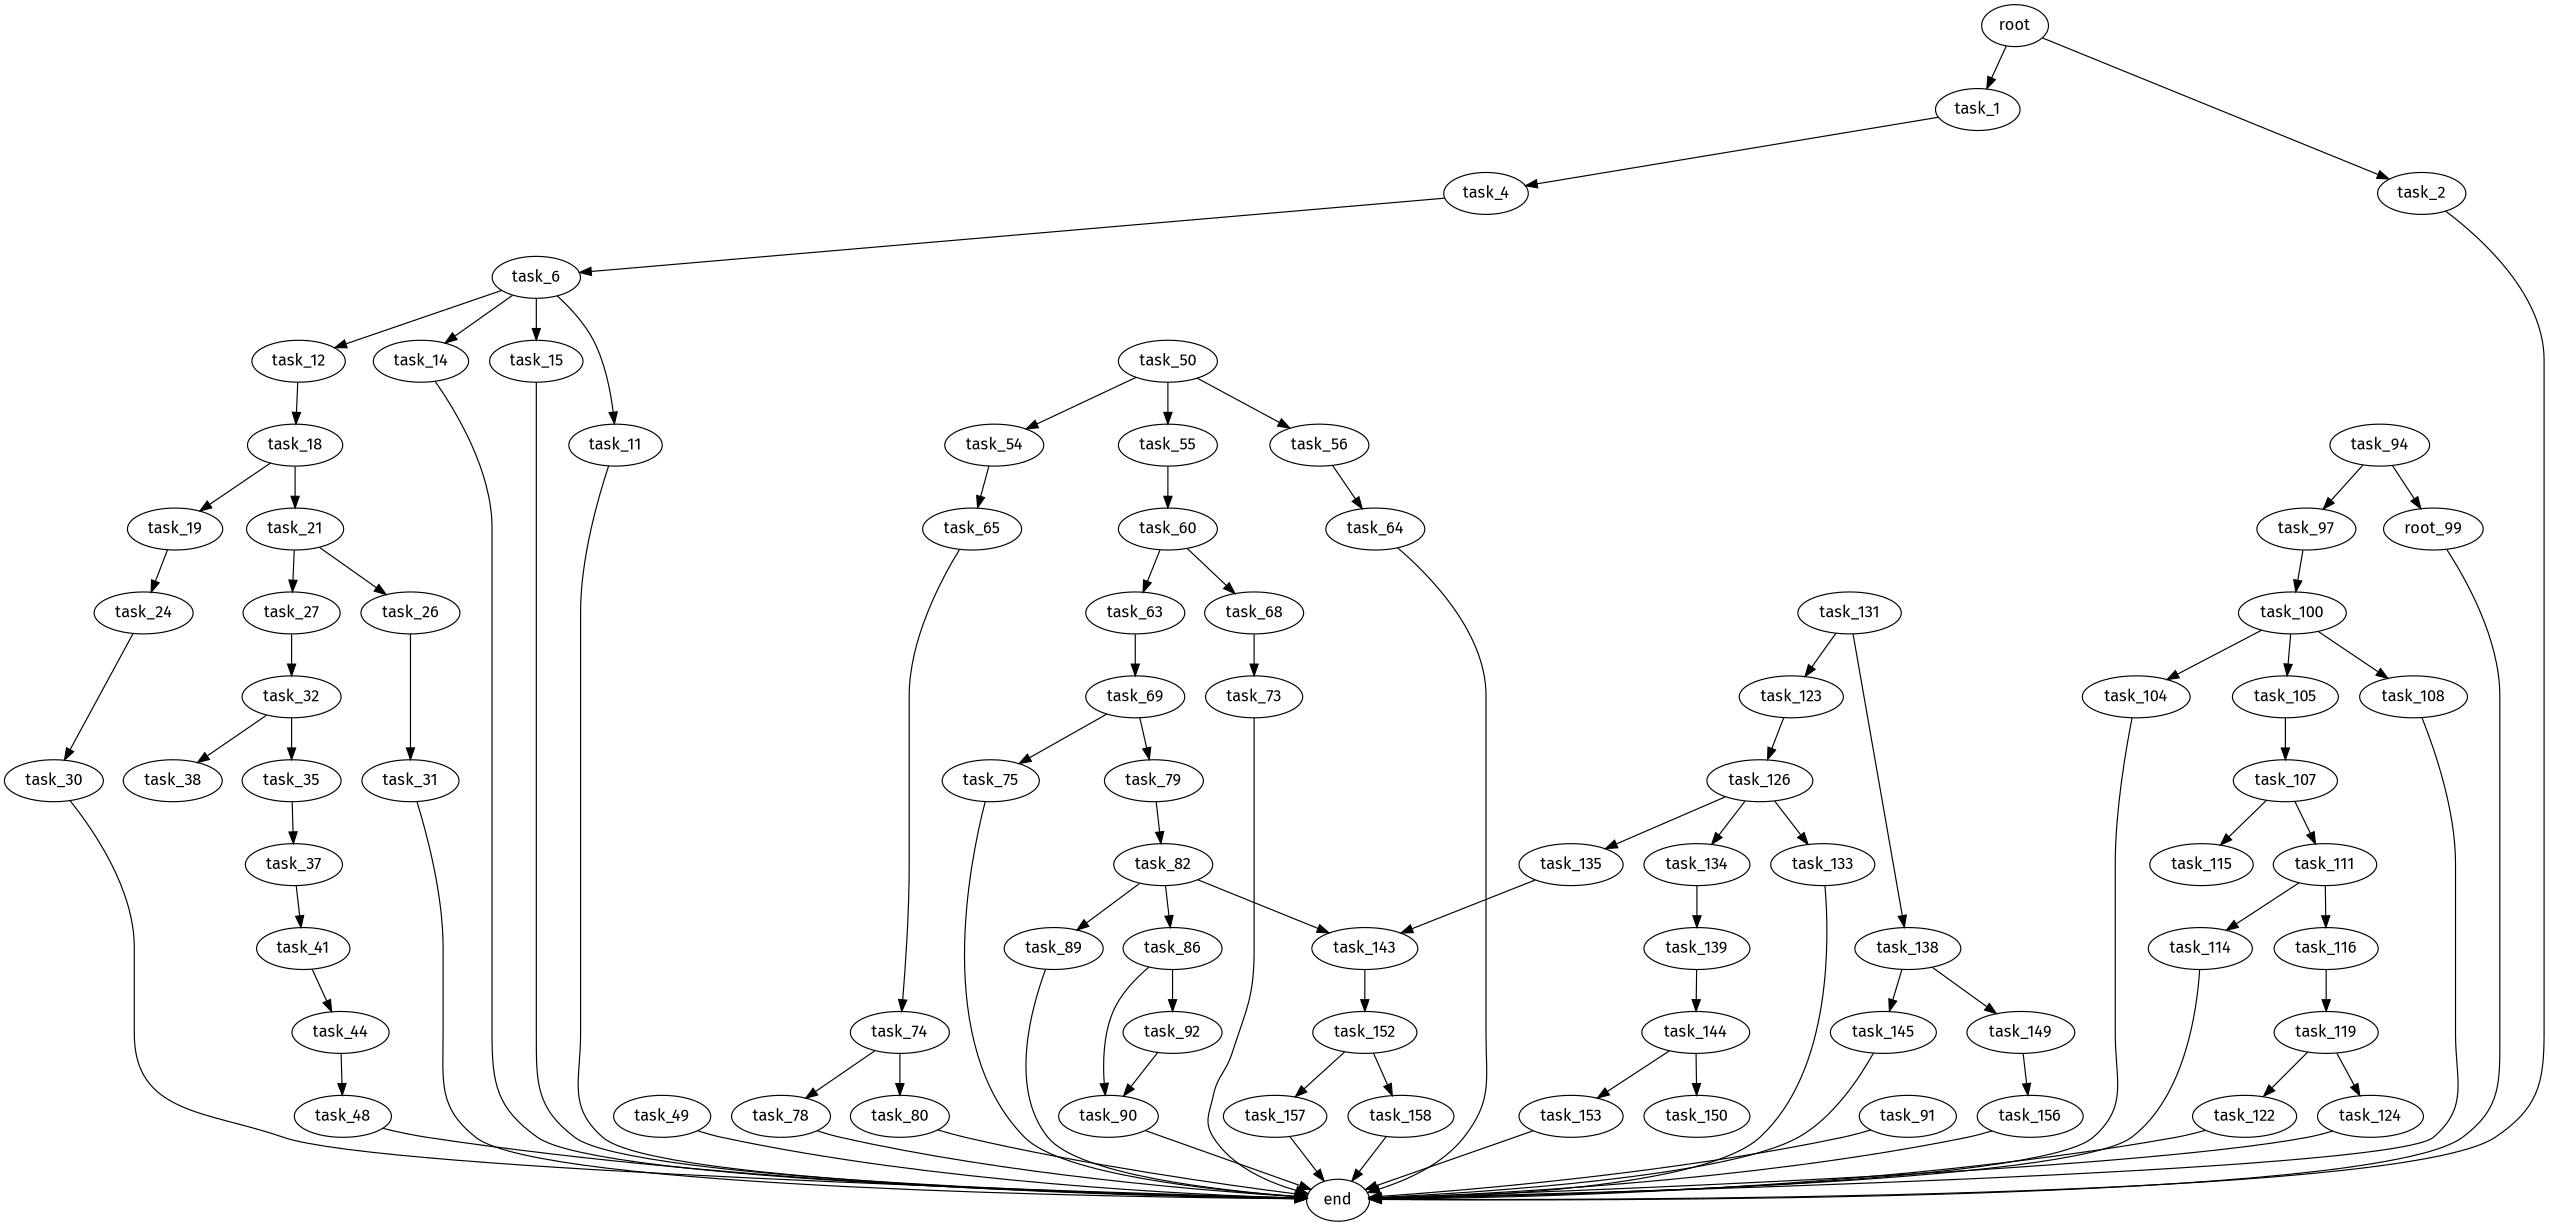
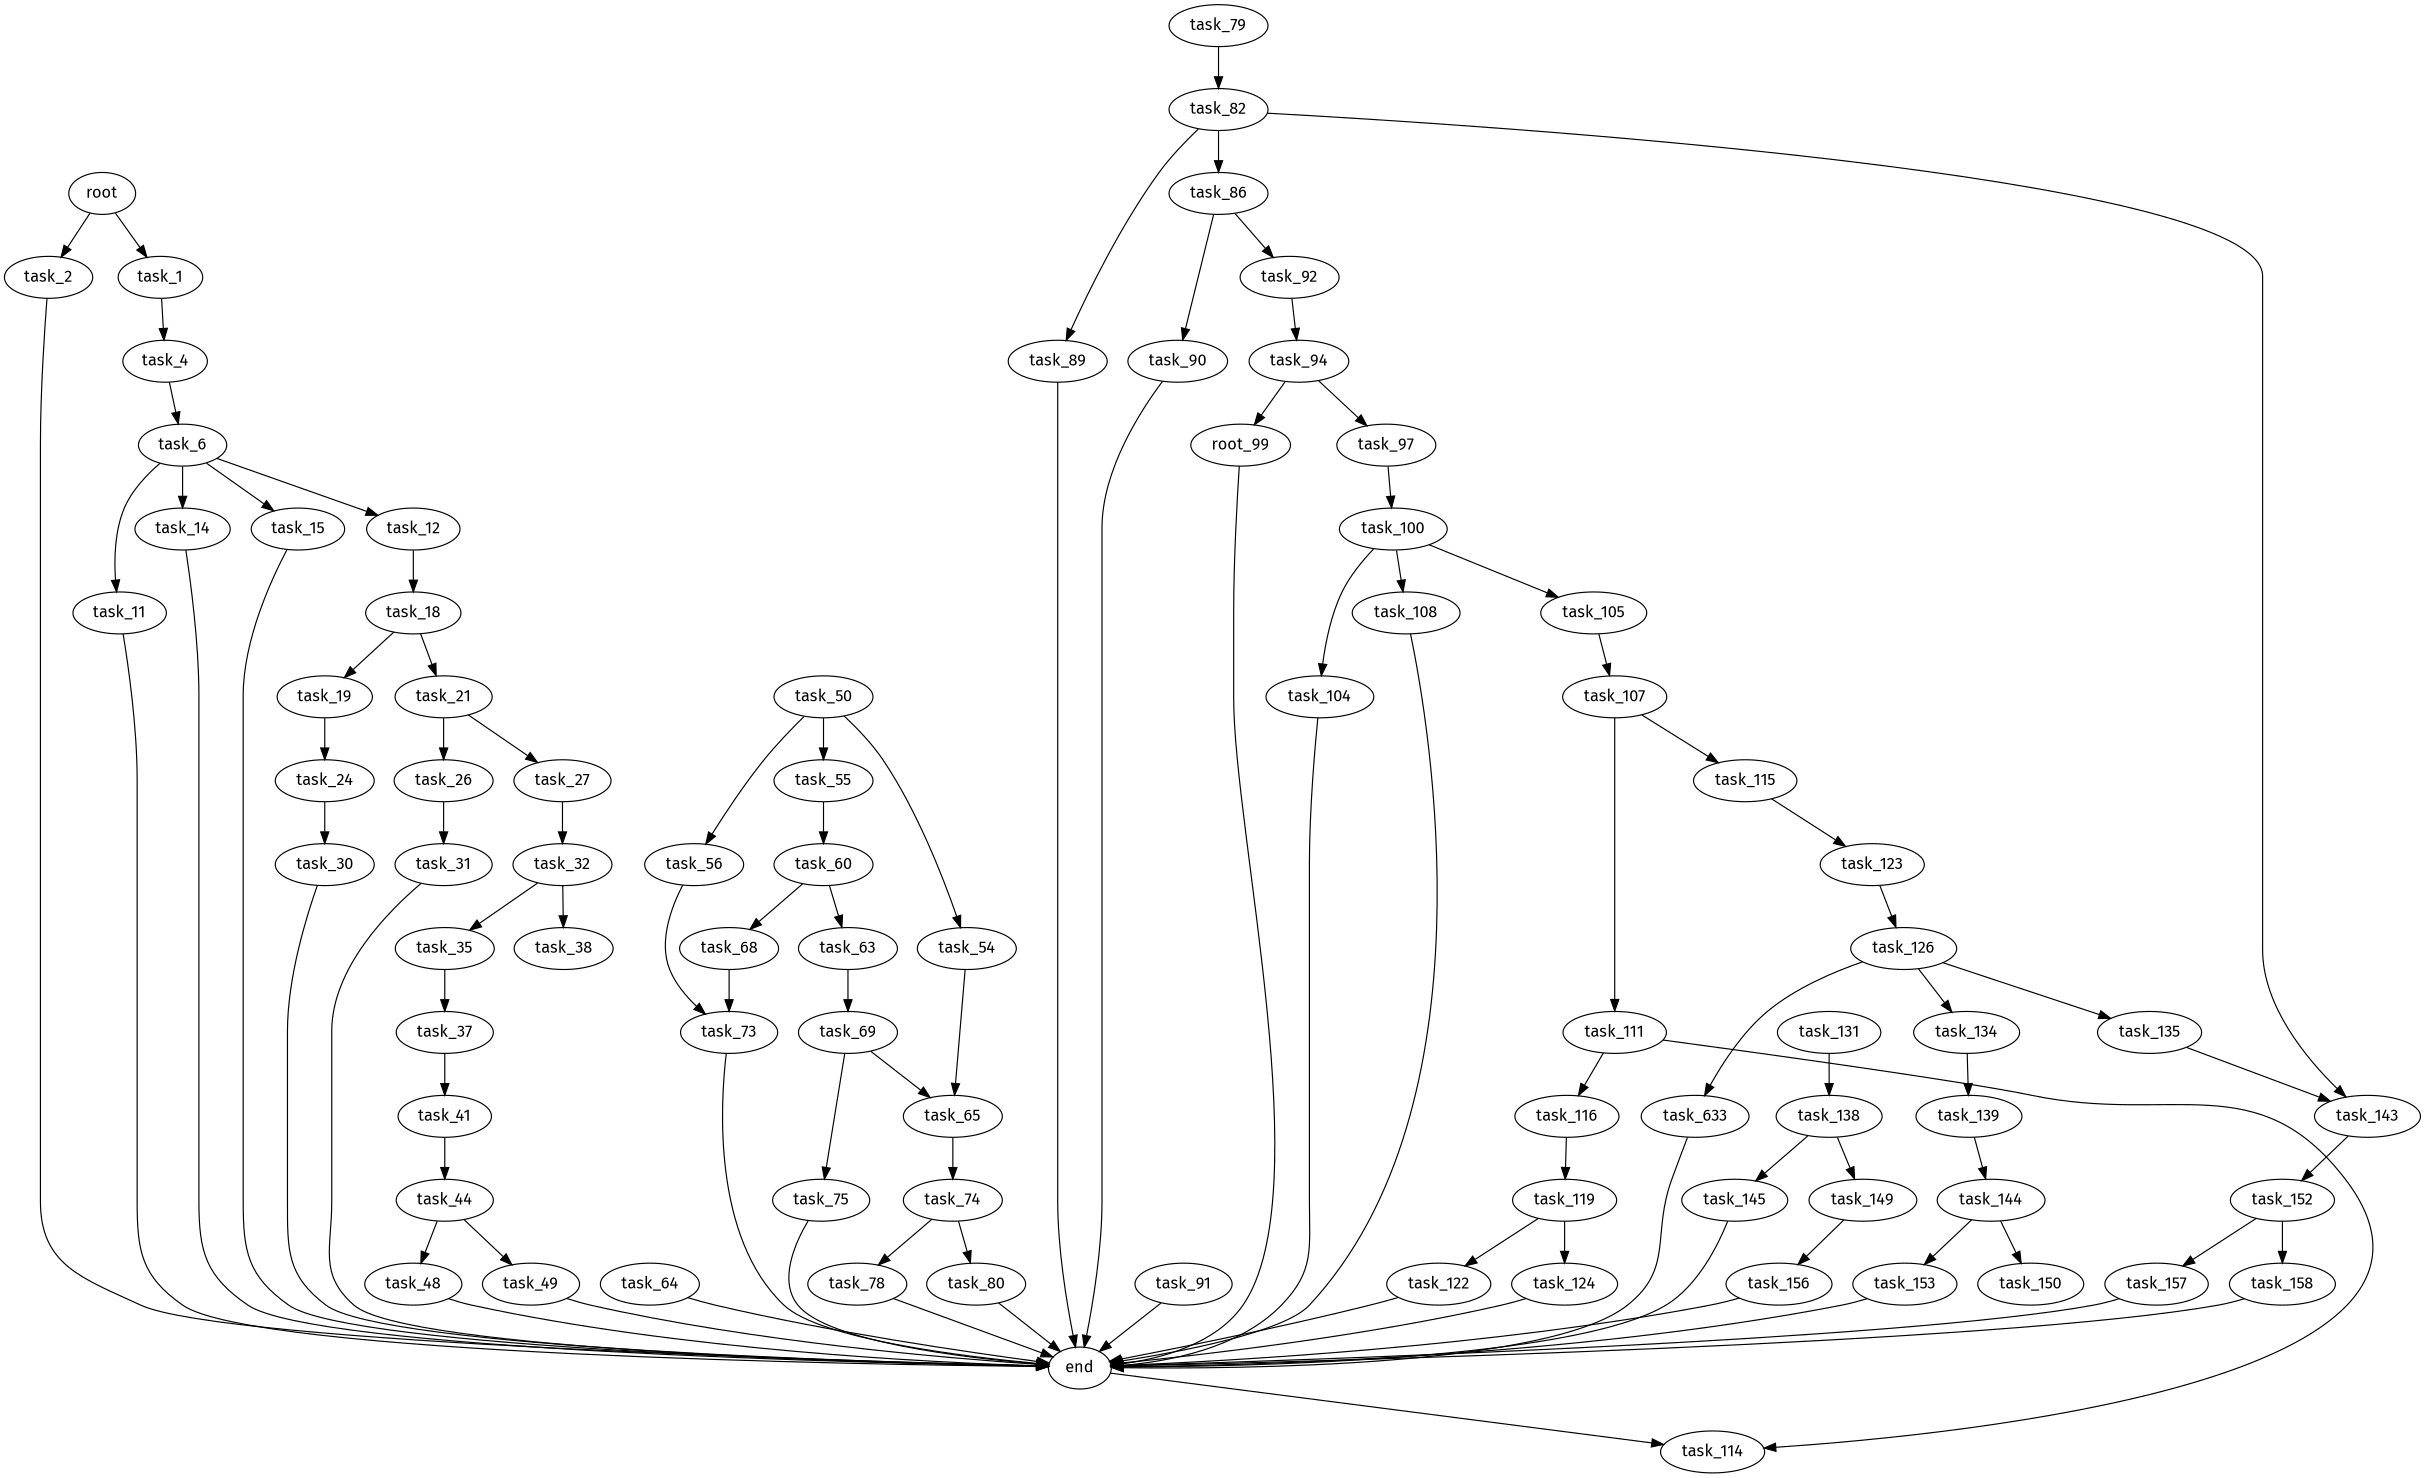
edge "task_56" -> "task_64": now "task_56" -> "task_73"
edge "task_131" -> "task_123": now "task_115" -> "task_123"
edge "task_69" -> "task_79": now "task_69" -> "task_65"
node "task_133": label "task_133" -> "task_633"
edge "task_92" -> "task_90": now "task_92" -> "task_94"
edge "task_114" -> "end": reversed
edge "task_44" -> "task_49": added
